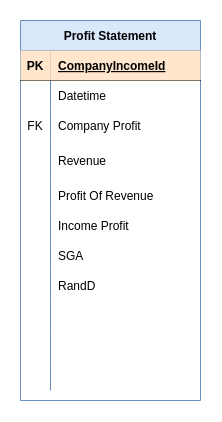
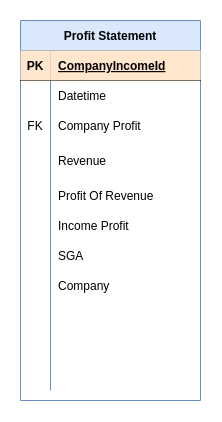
node "RandD": label "RandD" -> "Company"
